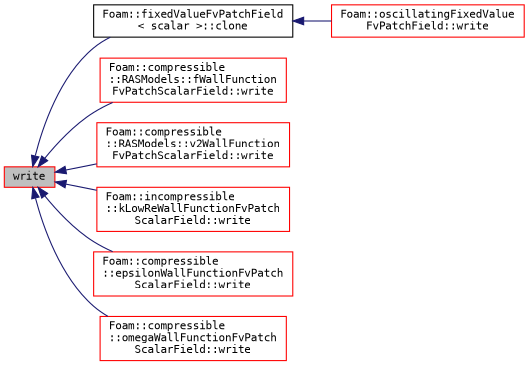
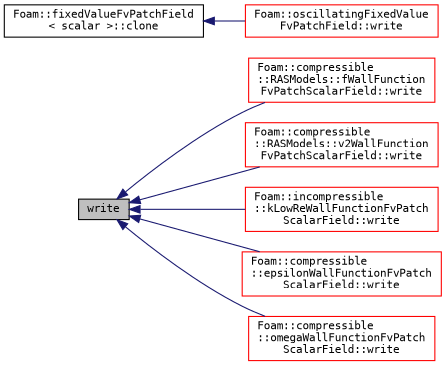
edge "Foam::fixedValueFvPatchField < scalar >::clone" -> "write": removed
node "write": color red -> black
